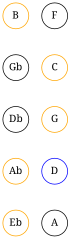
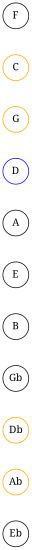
node "B": color orange -> black
node "Db": color black -> orange
node "Eb": color orange -> black
node "E": added
